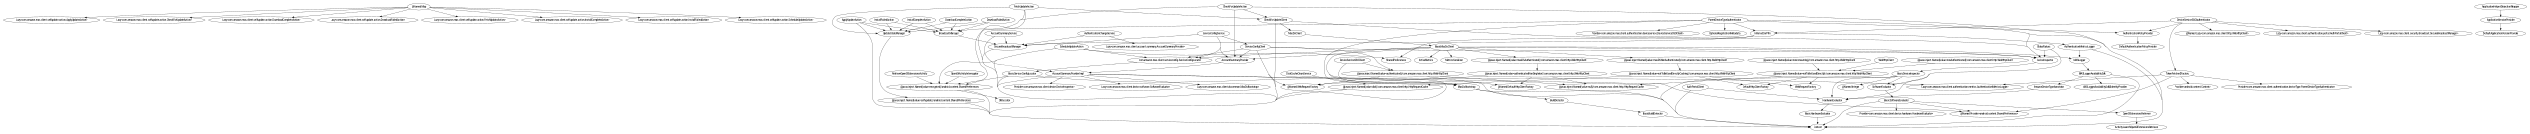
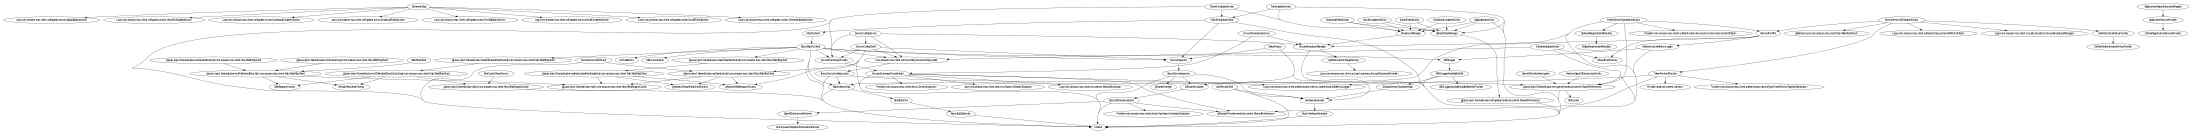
edge "ParentDeviceTypeAuthenticator" -> "DeviceInspector": removed
edge "ParentDeviceTypeAuthenticator" -> "AuthenticationPolicyProvider": removed
edge "AuthenticationChangeService" -> "SecureBroadcastManager": reversed
node "EmptyRegistrationMetadata": added
